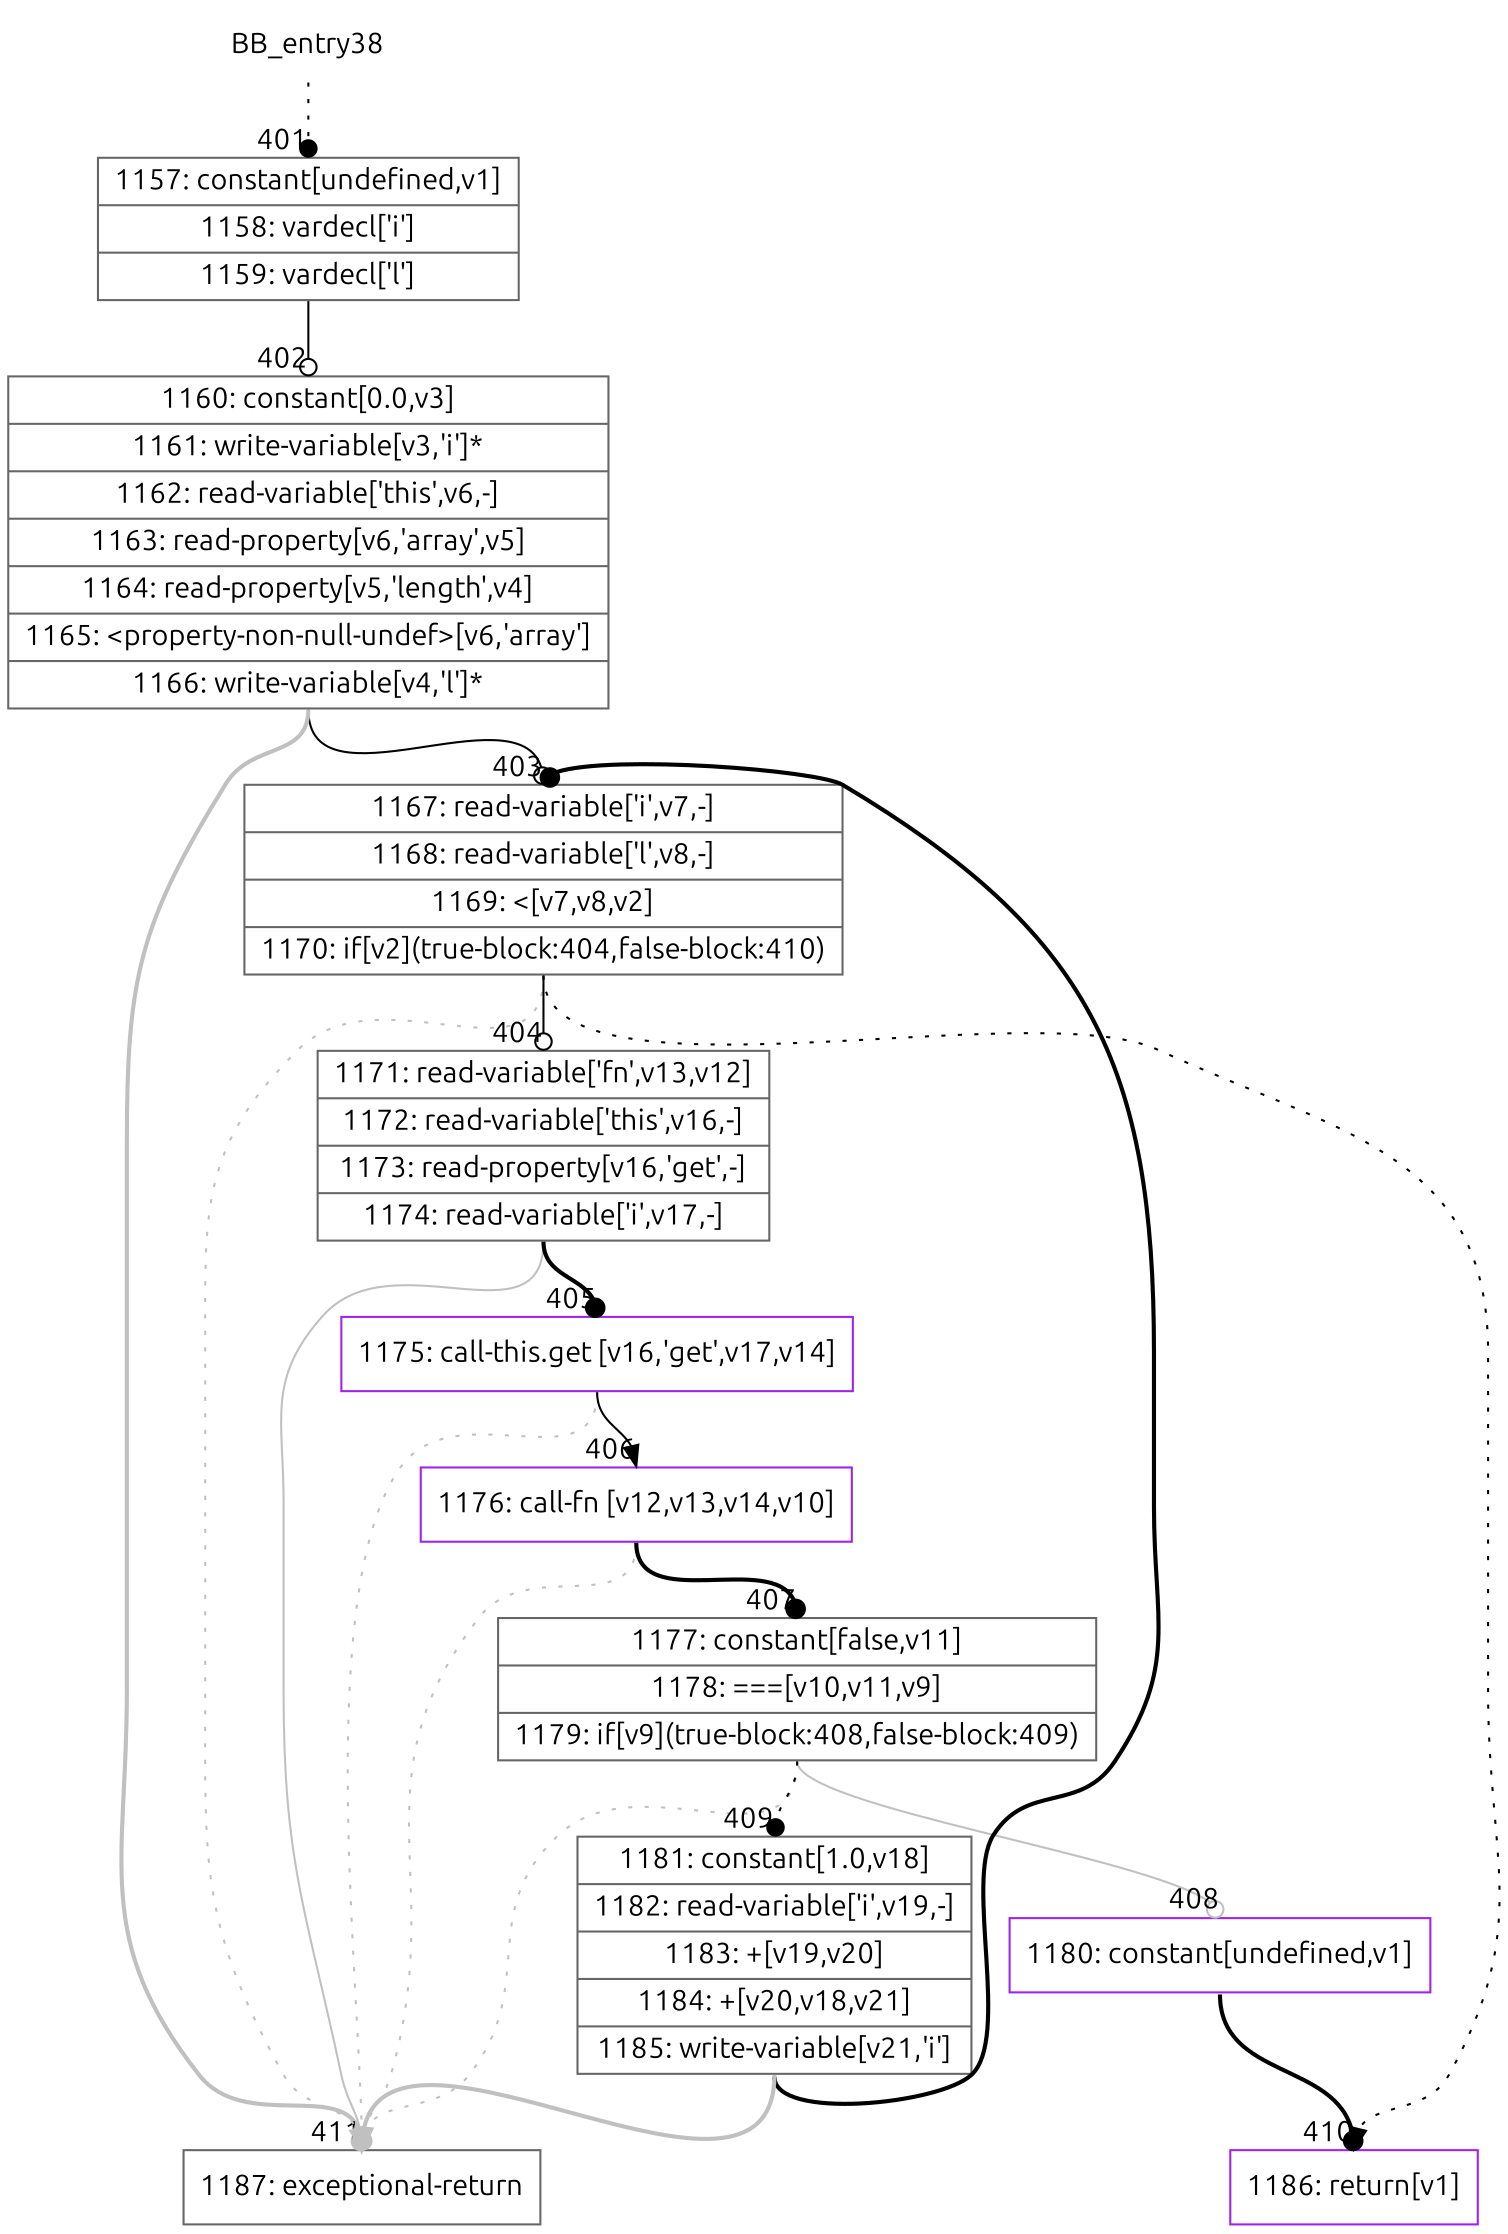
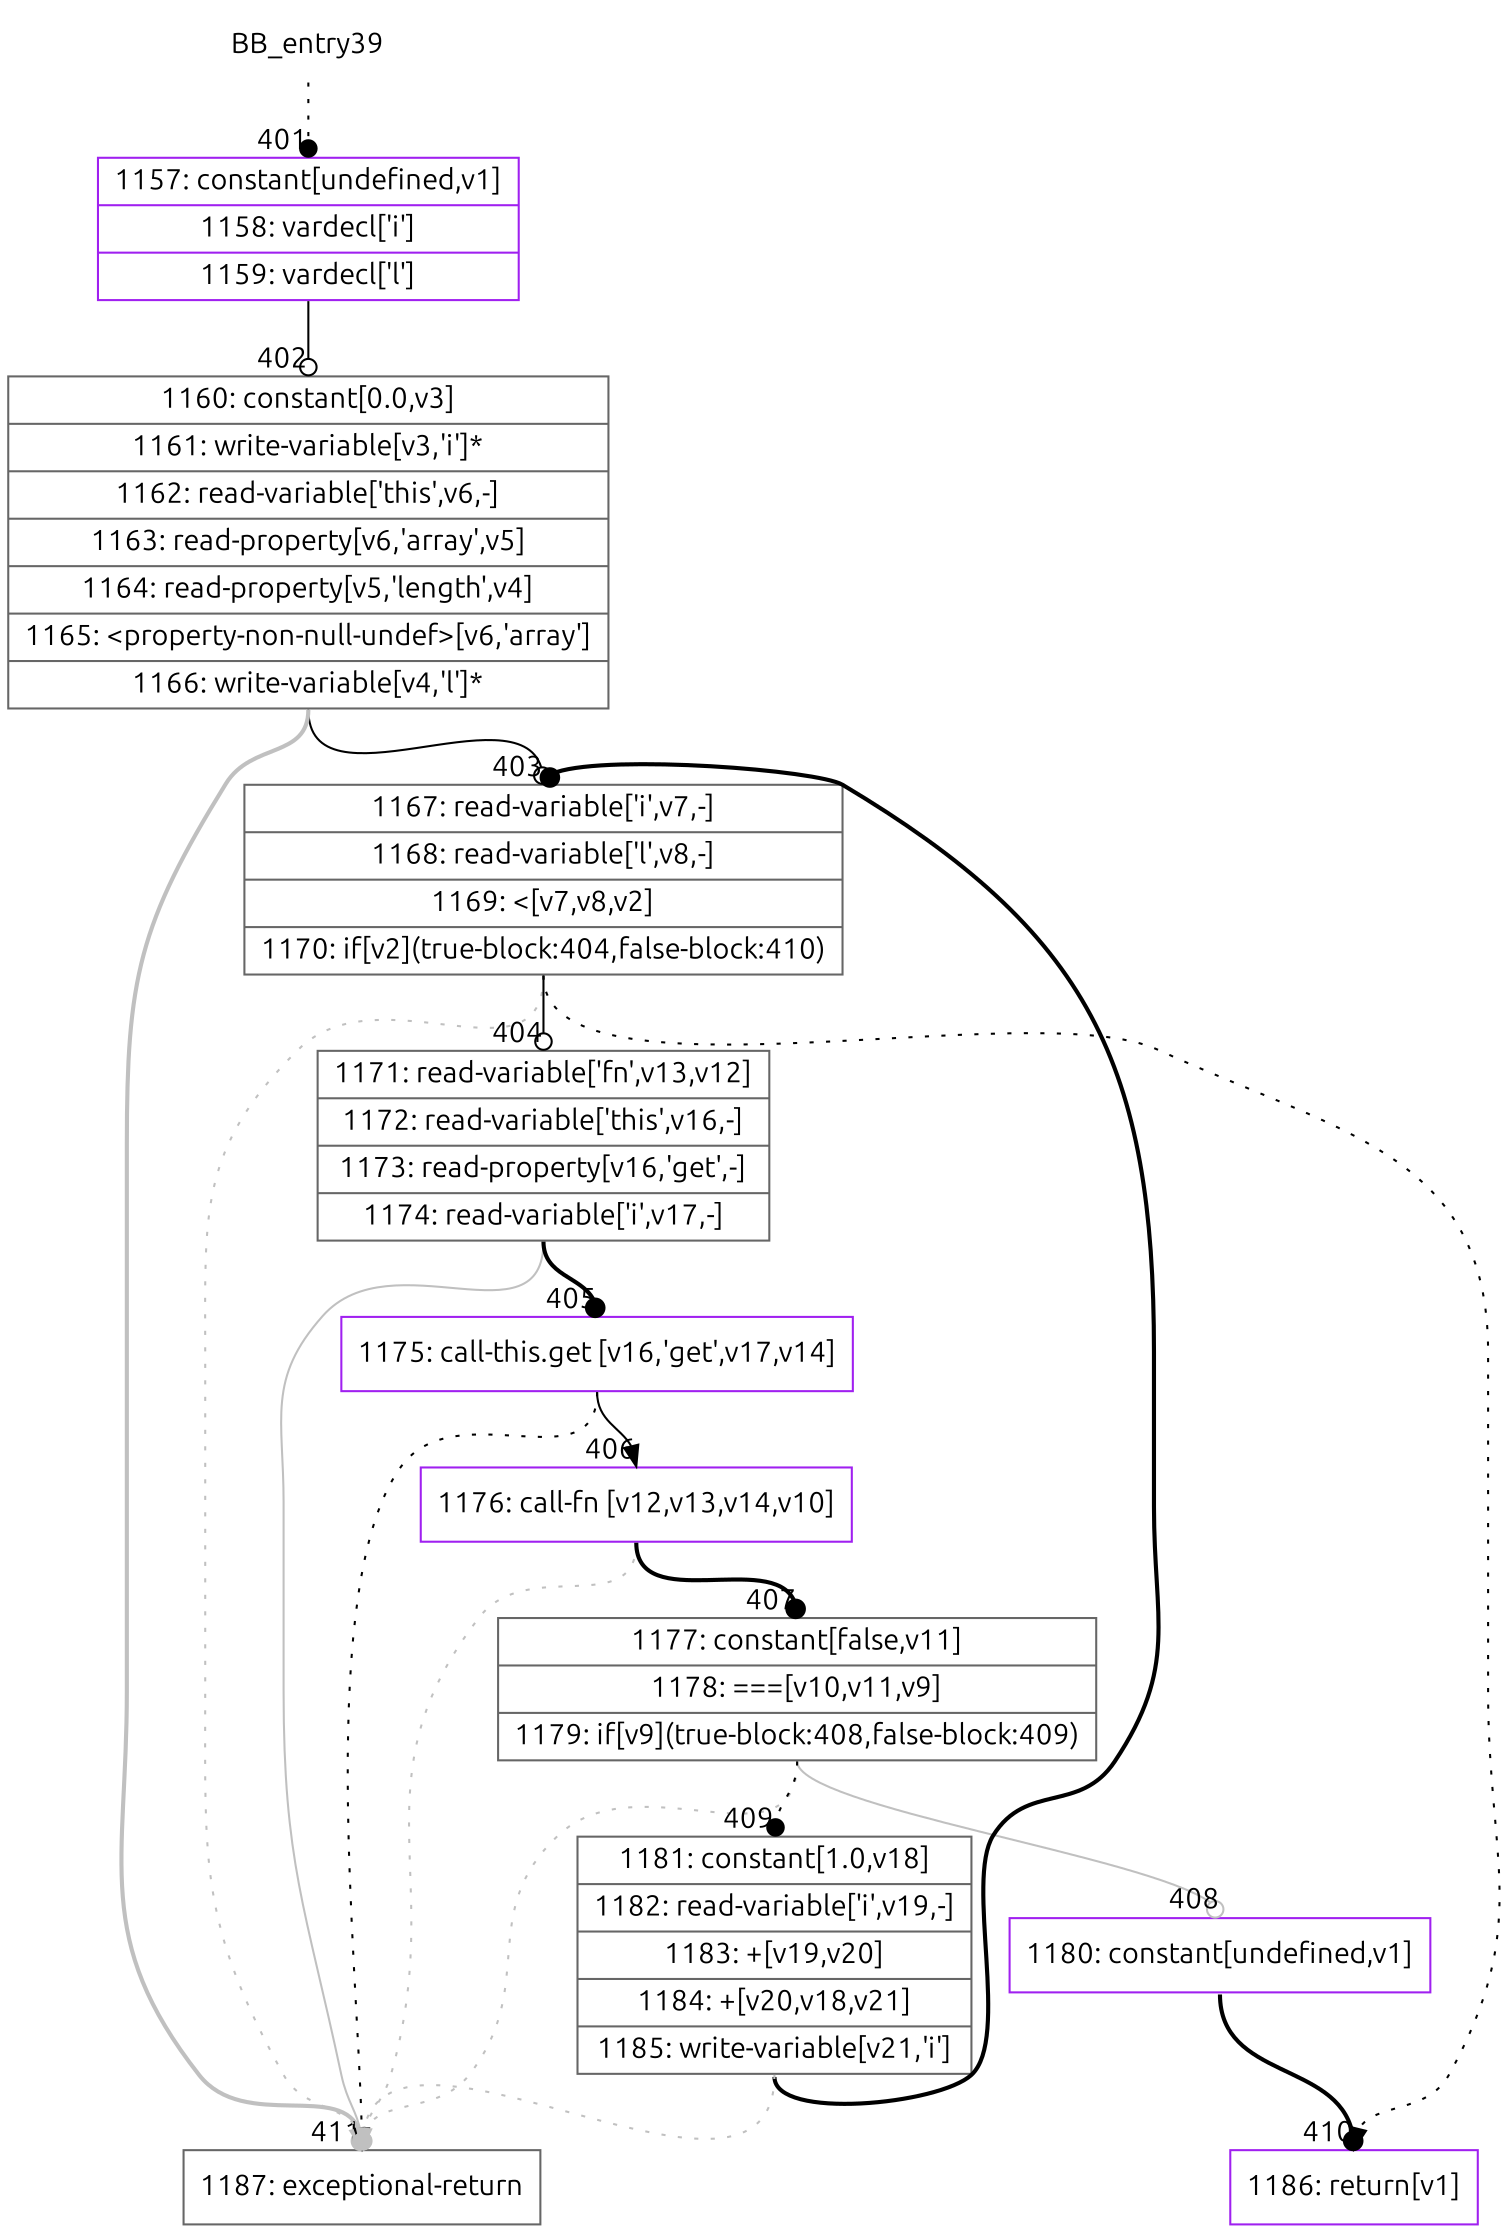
node "BB_entry38": label "BB_entry38" -> "BB_entry39"
node "1157: constant[undefined,v1]": color gray40 -> purple
edge "1175: call-this.get [v16,'get',v17,v14]" -> "1187: exceptional-return": color gray -> black
edge "1181: constant[1.0,v18]" -> "1187: exceptional-return": style bold -> dotted
